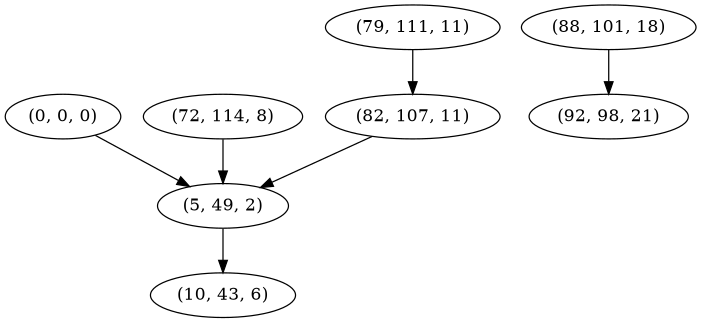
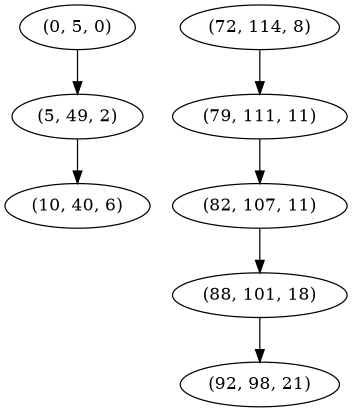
node "(0, 0, 0)": label "(0, 0, 0)" -> "(0, 5, 0)"
edge "(72, 114, 8)" -> "(5, 49, 2)": now "(72, 114, 8)" -> "(79, 111, 11)"
edge "(82, 107, 11)" -> "(5, 49, 2)": now "(82, 107, 11)" -> "(88, 101, 18)"
node "(10, 43, 6)": label "(10, 43, 6)" -> "(10, 40, 6)"
